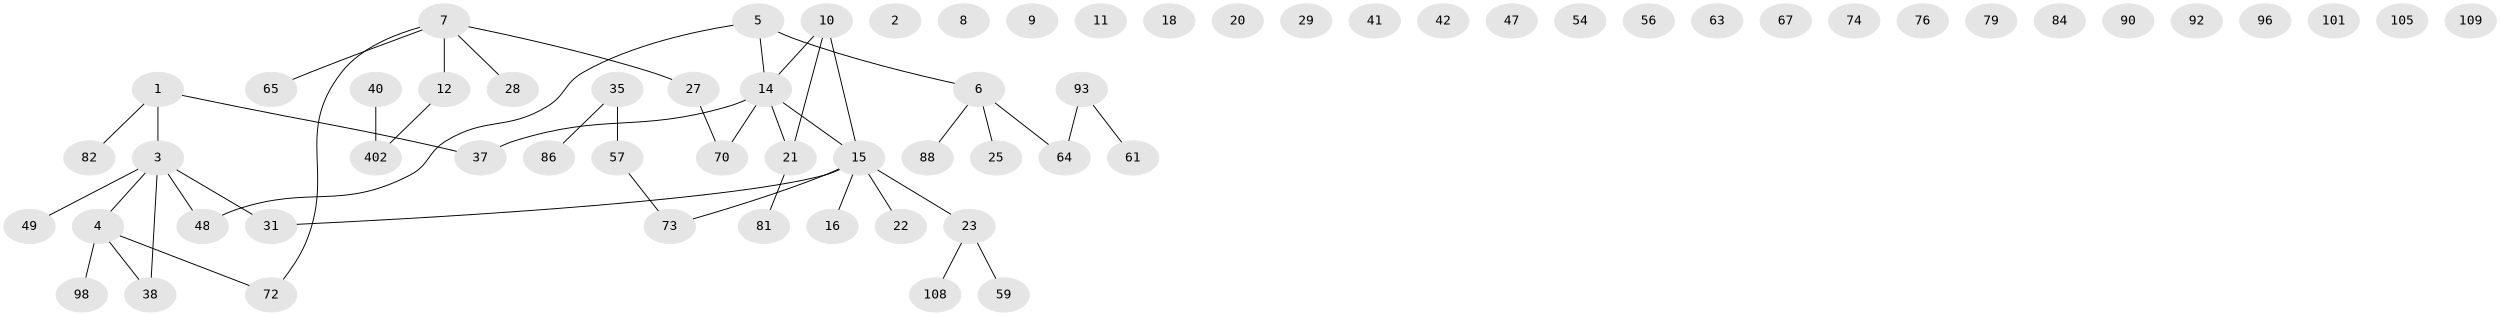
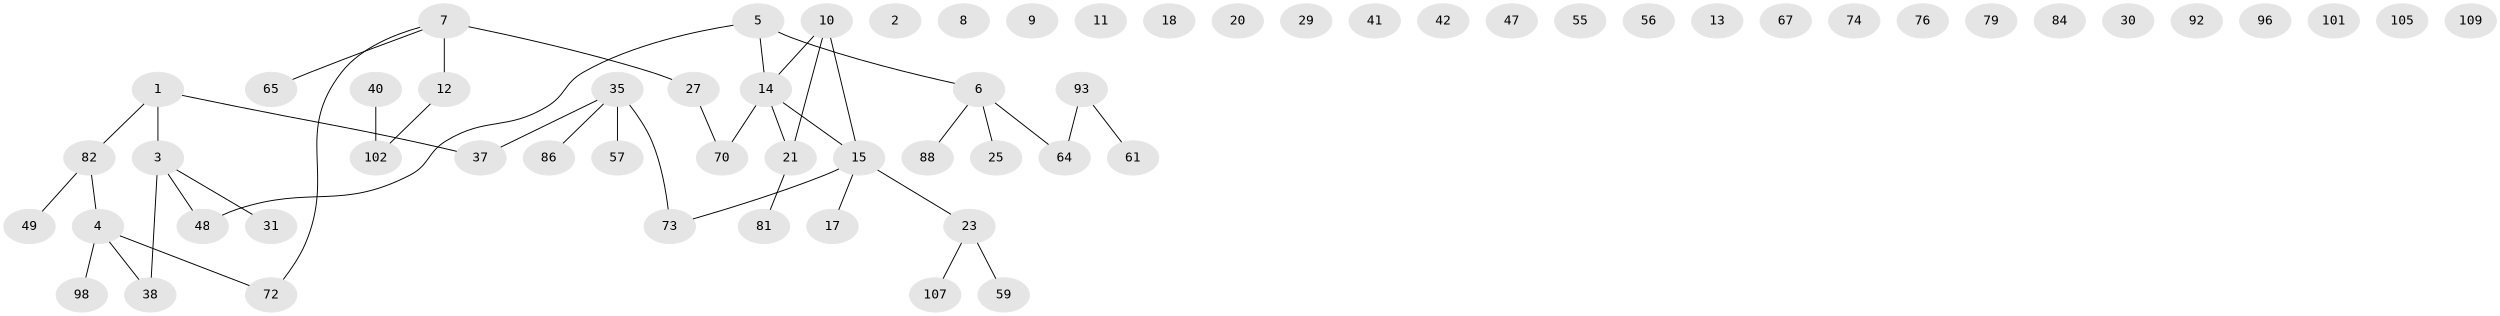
node "54": label "54" -> "55"
node "63": label "63" -> "13"
node "90": label "90" -> "30"
node "28": removed
edge "14" -- "37": now "35" -- "37"
node "402": label "402" -> "102"
edge "3" -- "49": now "82" -- "49"
edge "3" -- "4": now "82" -- "4"
edge "57" -- "73": now "35" -- "73"
edge "15" -- "31": removed
node "16": label "16" -> "17"
node "22": removed
node "108": label "108" -> "107"
